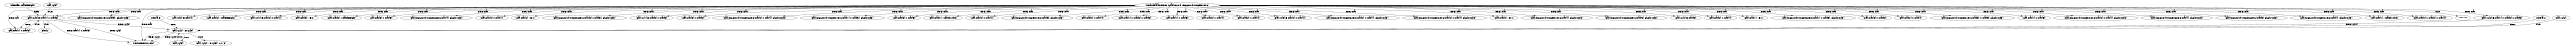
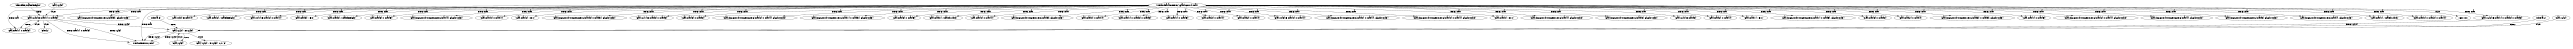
node "(MethodParameterIn,SplashCoord *imgCoordMungeLowerC)": label "(MethodParameterIn,SplashCoord *imgCoordMungeLowerC)" -> "(MethodParameterIn,SplashCoord *mat)"
node "1000100": label "1000100" -> "1600100"
